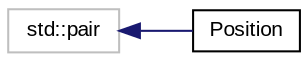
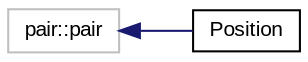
node "std::pair": label "std::pair" -> "pair::pair"
